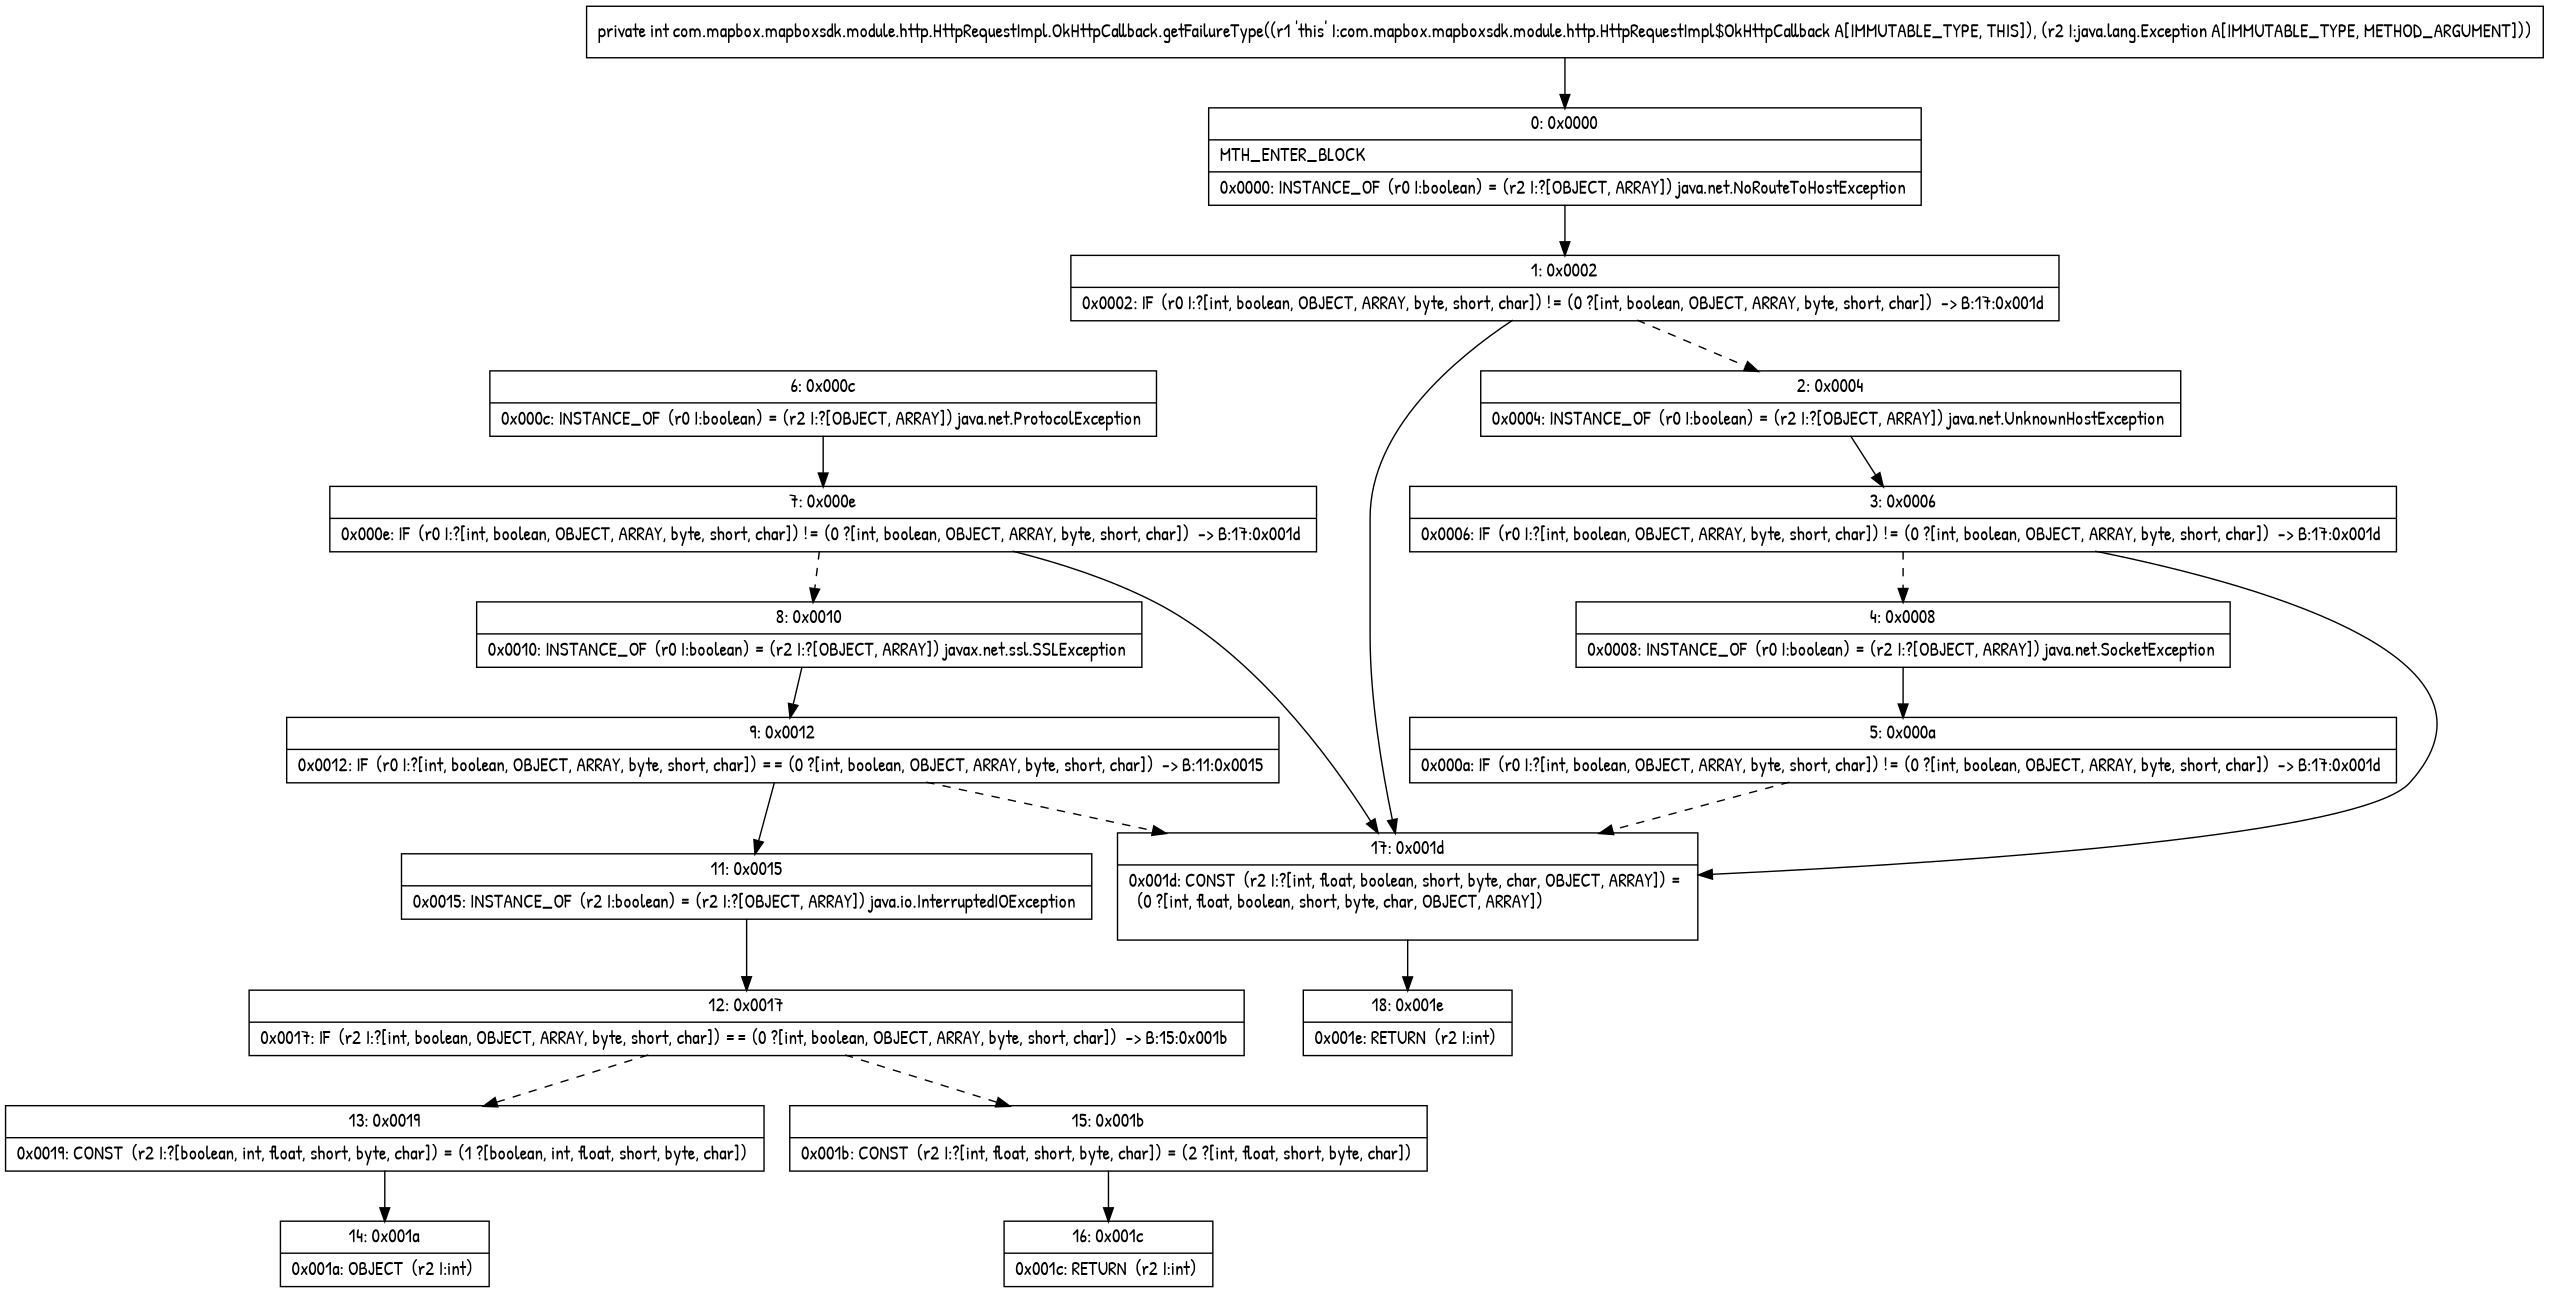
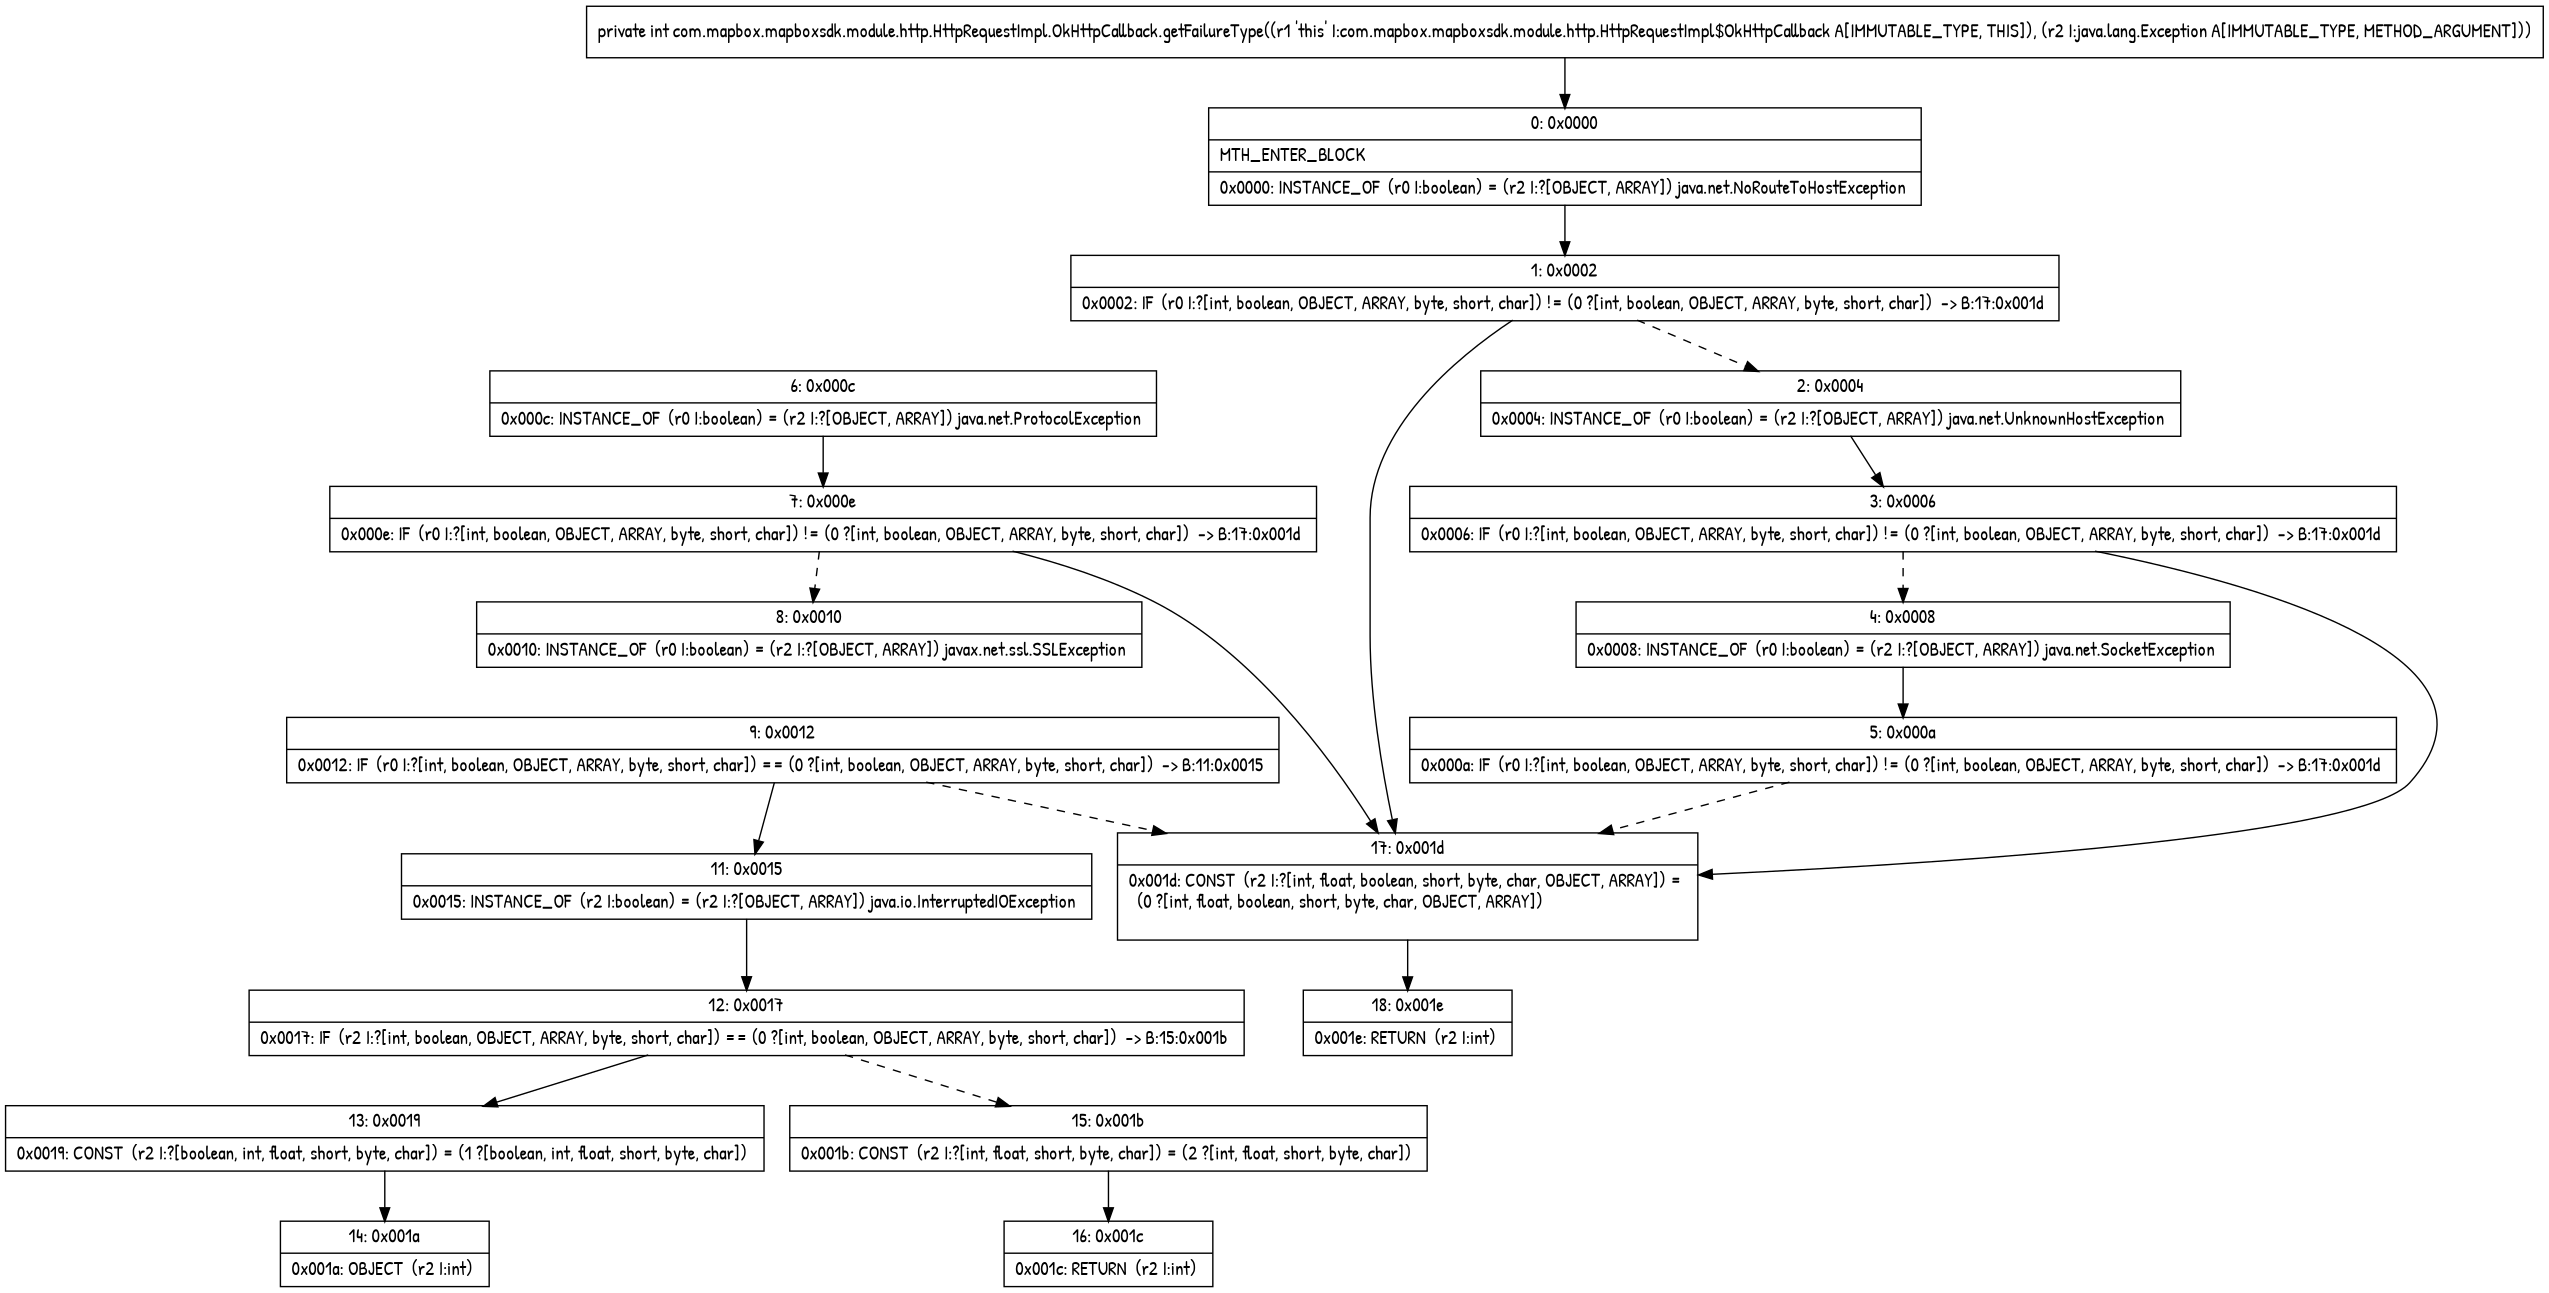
edge "8: 0x0010" -> "9: 0x0012": removed
edge "12: 0x0017" -> "13: 0x0019": style dashed -> solid
